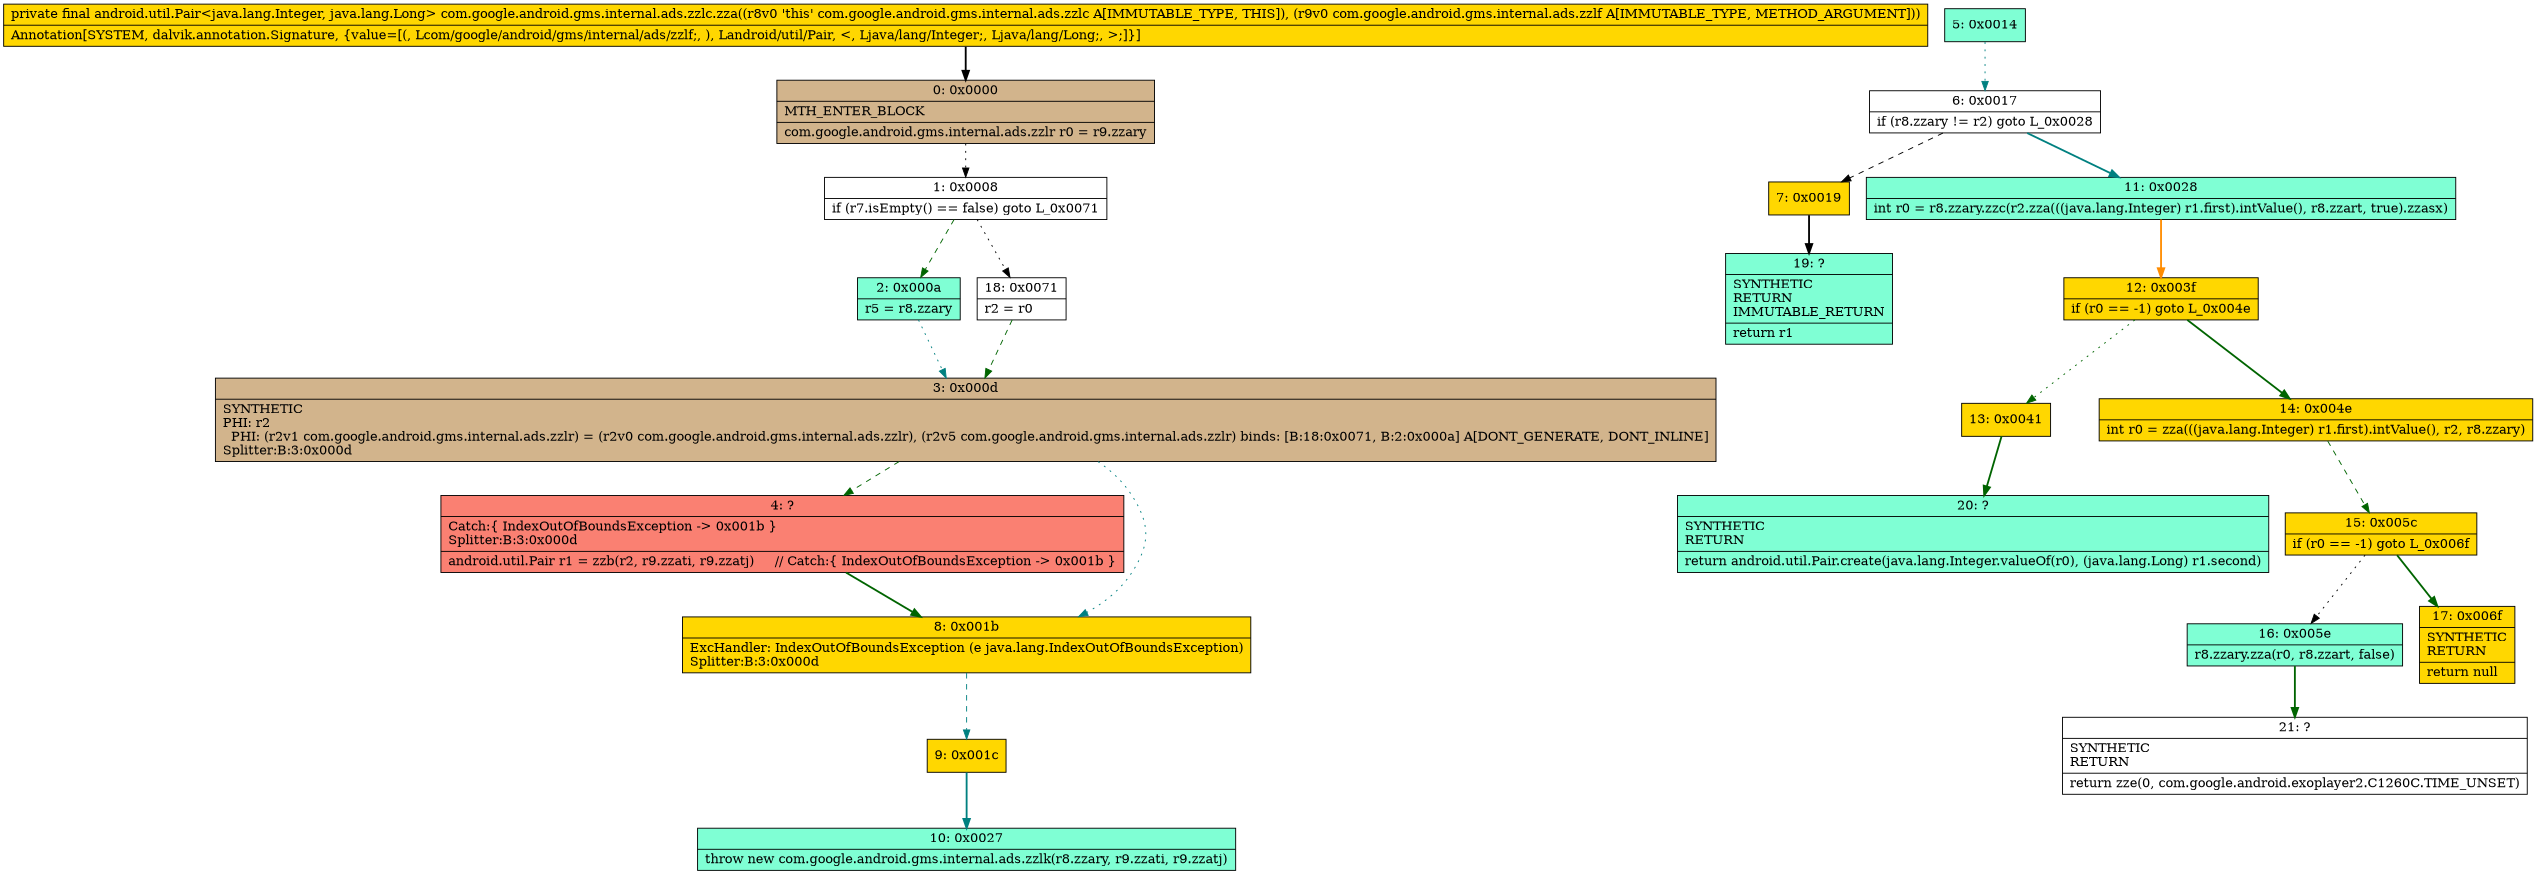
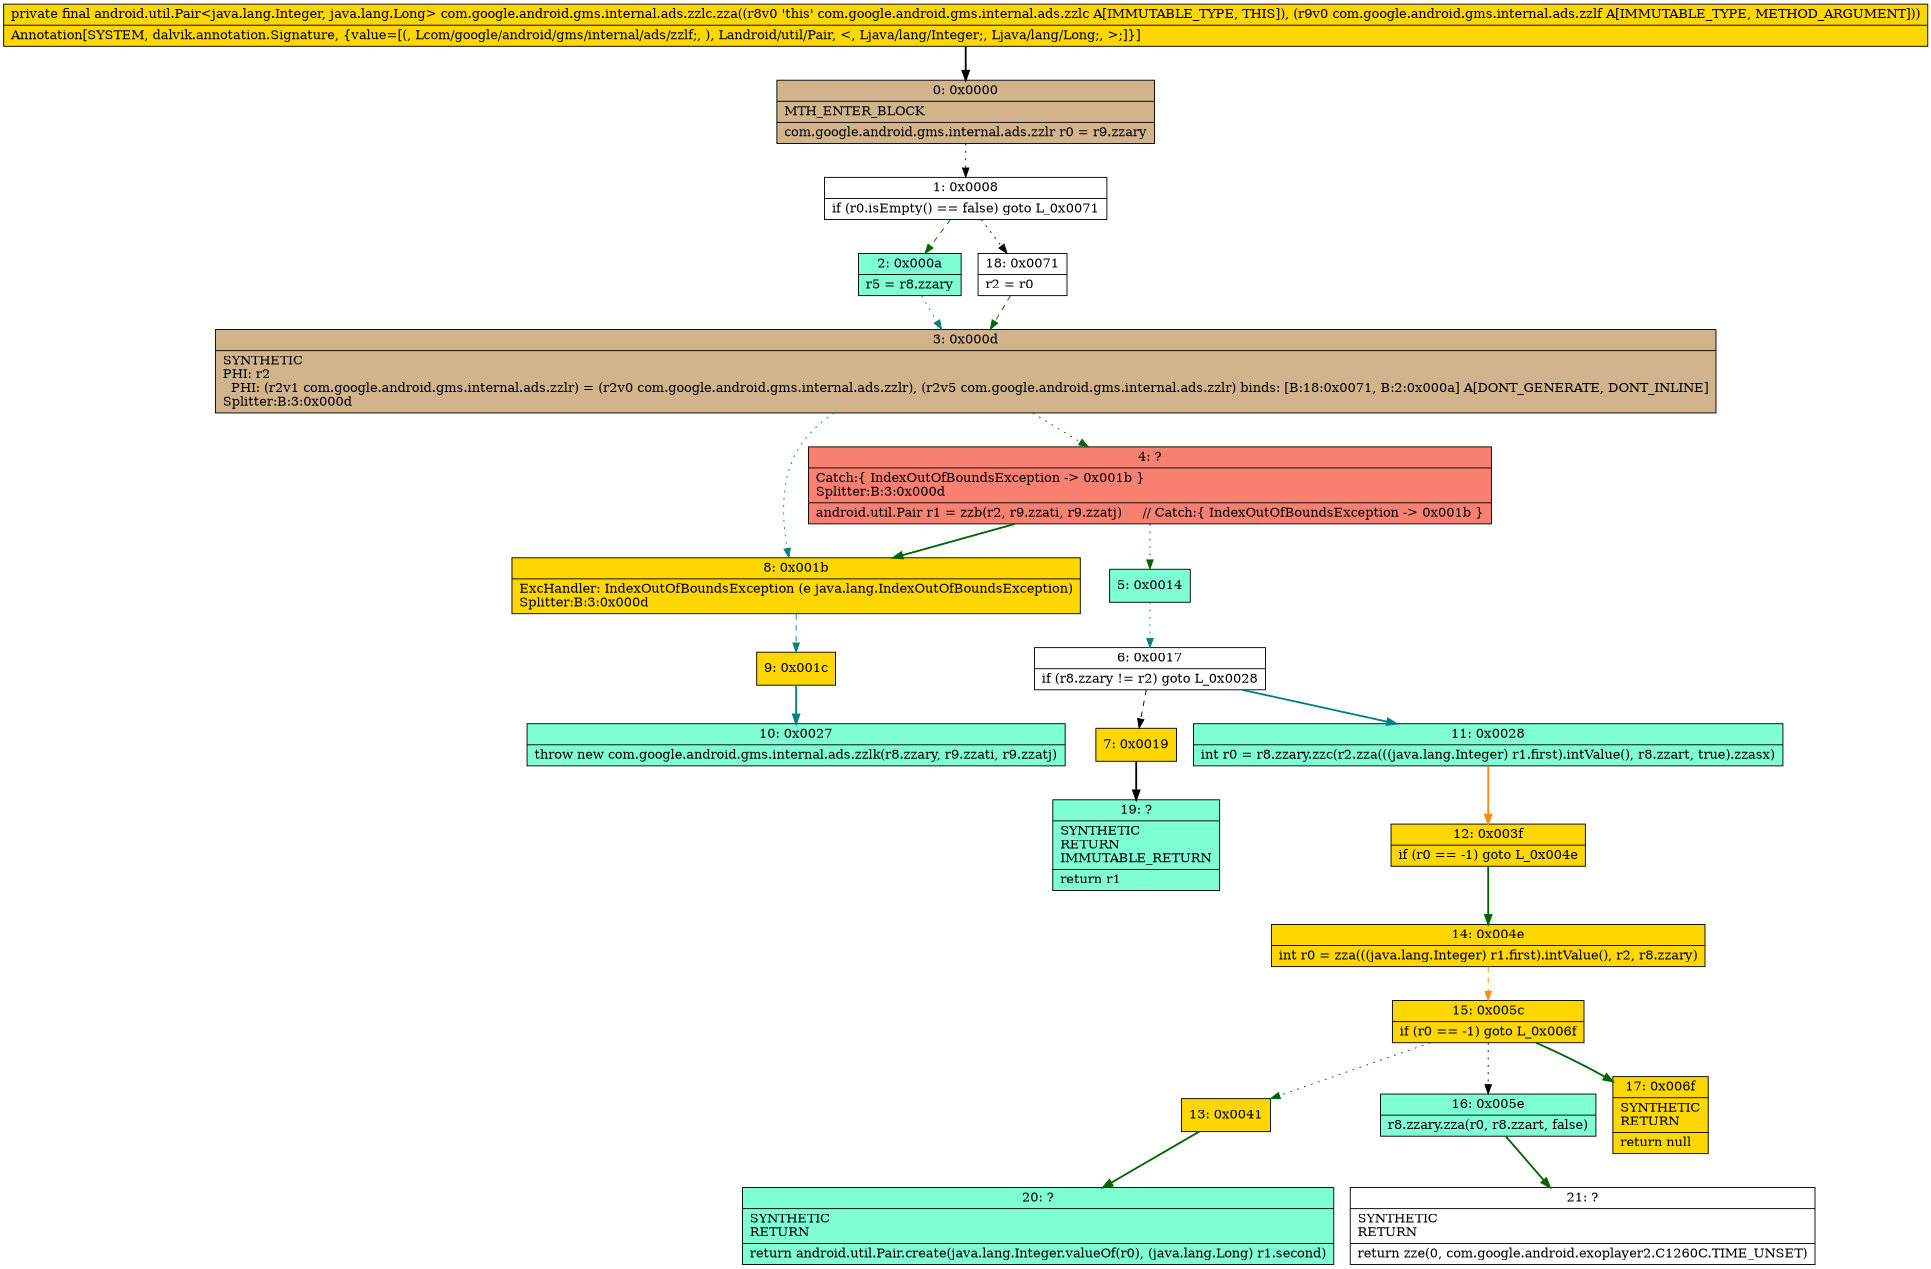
node "1: 0x0008": text "if (r7.isEmpty() == false) goto L_0x0071" -> "if (r0.isEmpty() == false) goto L_0x0071"
edge "12: 0x003f" -> "13: 0x0041": now "15: 0x005c" -> "13: 0x0041"
edge "14: 0x004e" -> "15: 0x005c": color darkgreen -> darkorange
edge "3: 0x000d" -> "4: ?": style dashed -> dotted
edge "4: ?" -> "5: 0x0014": added
